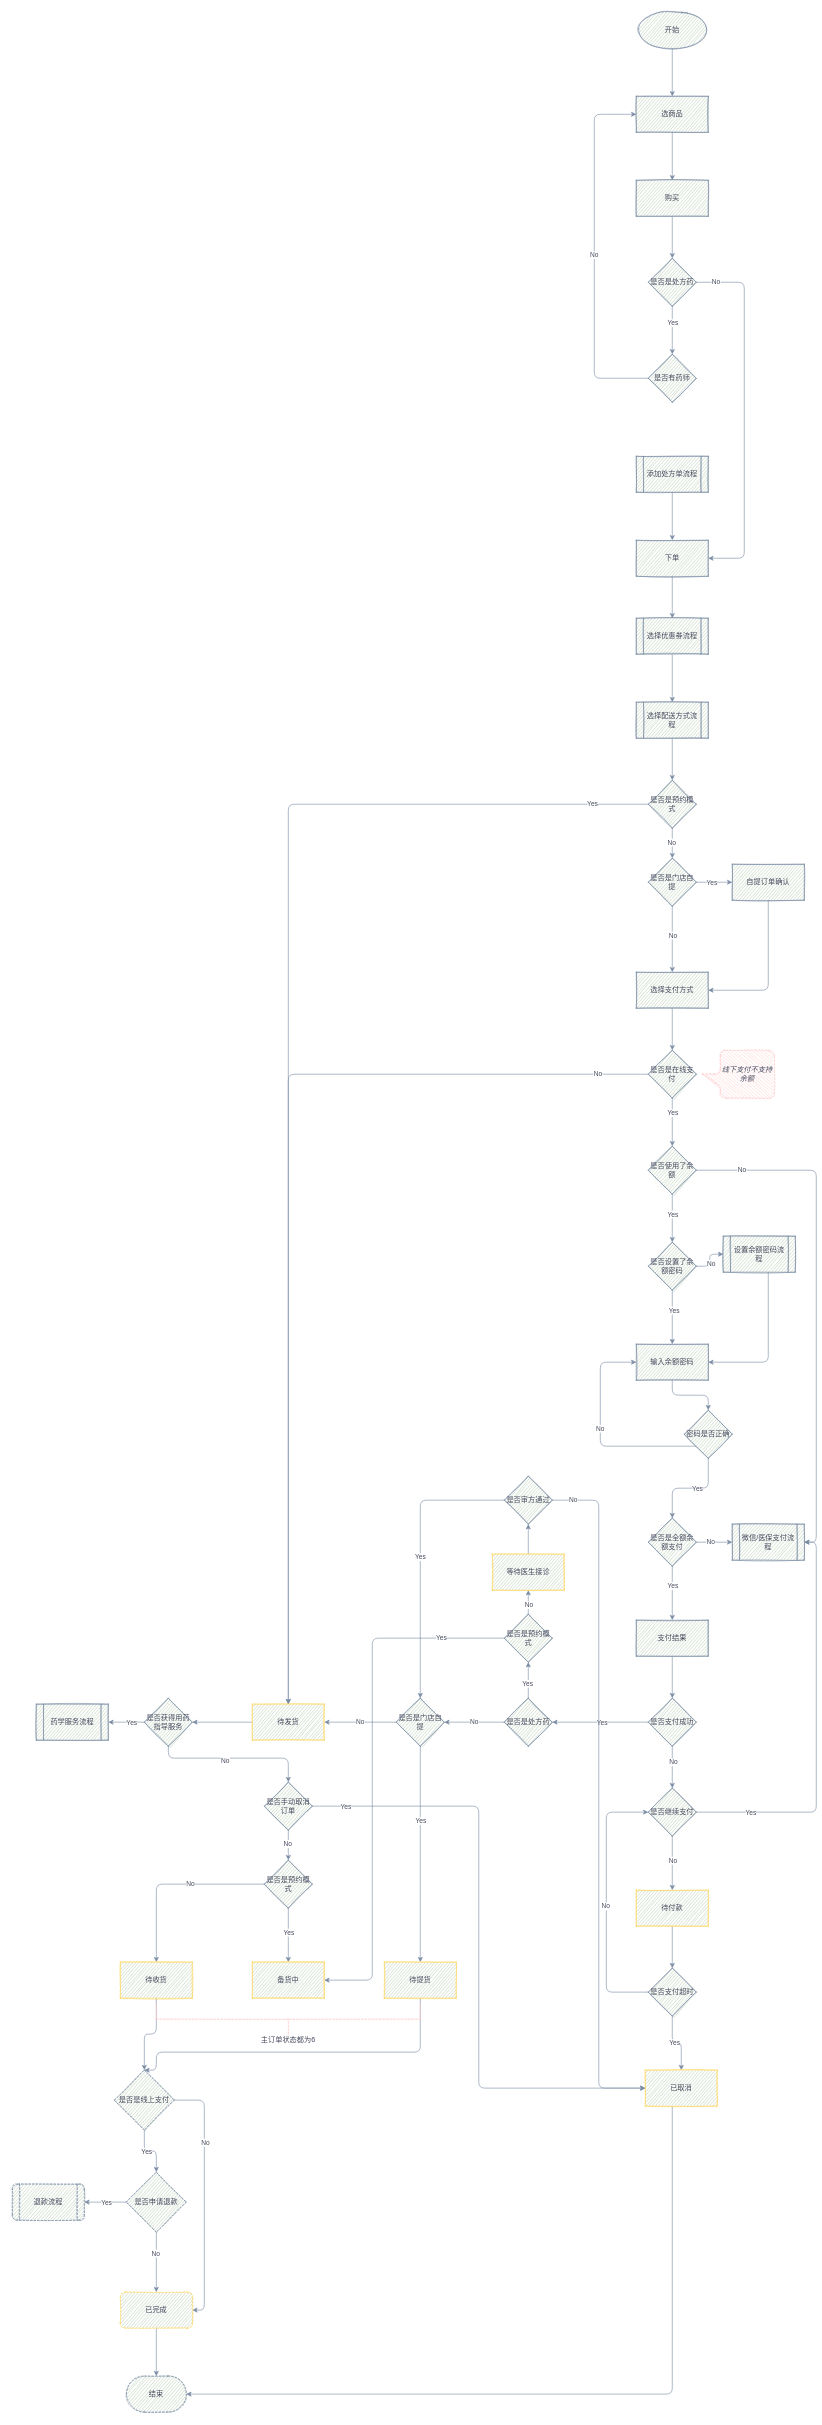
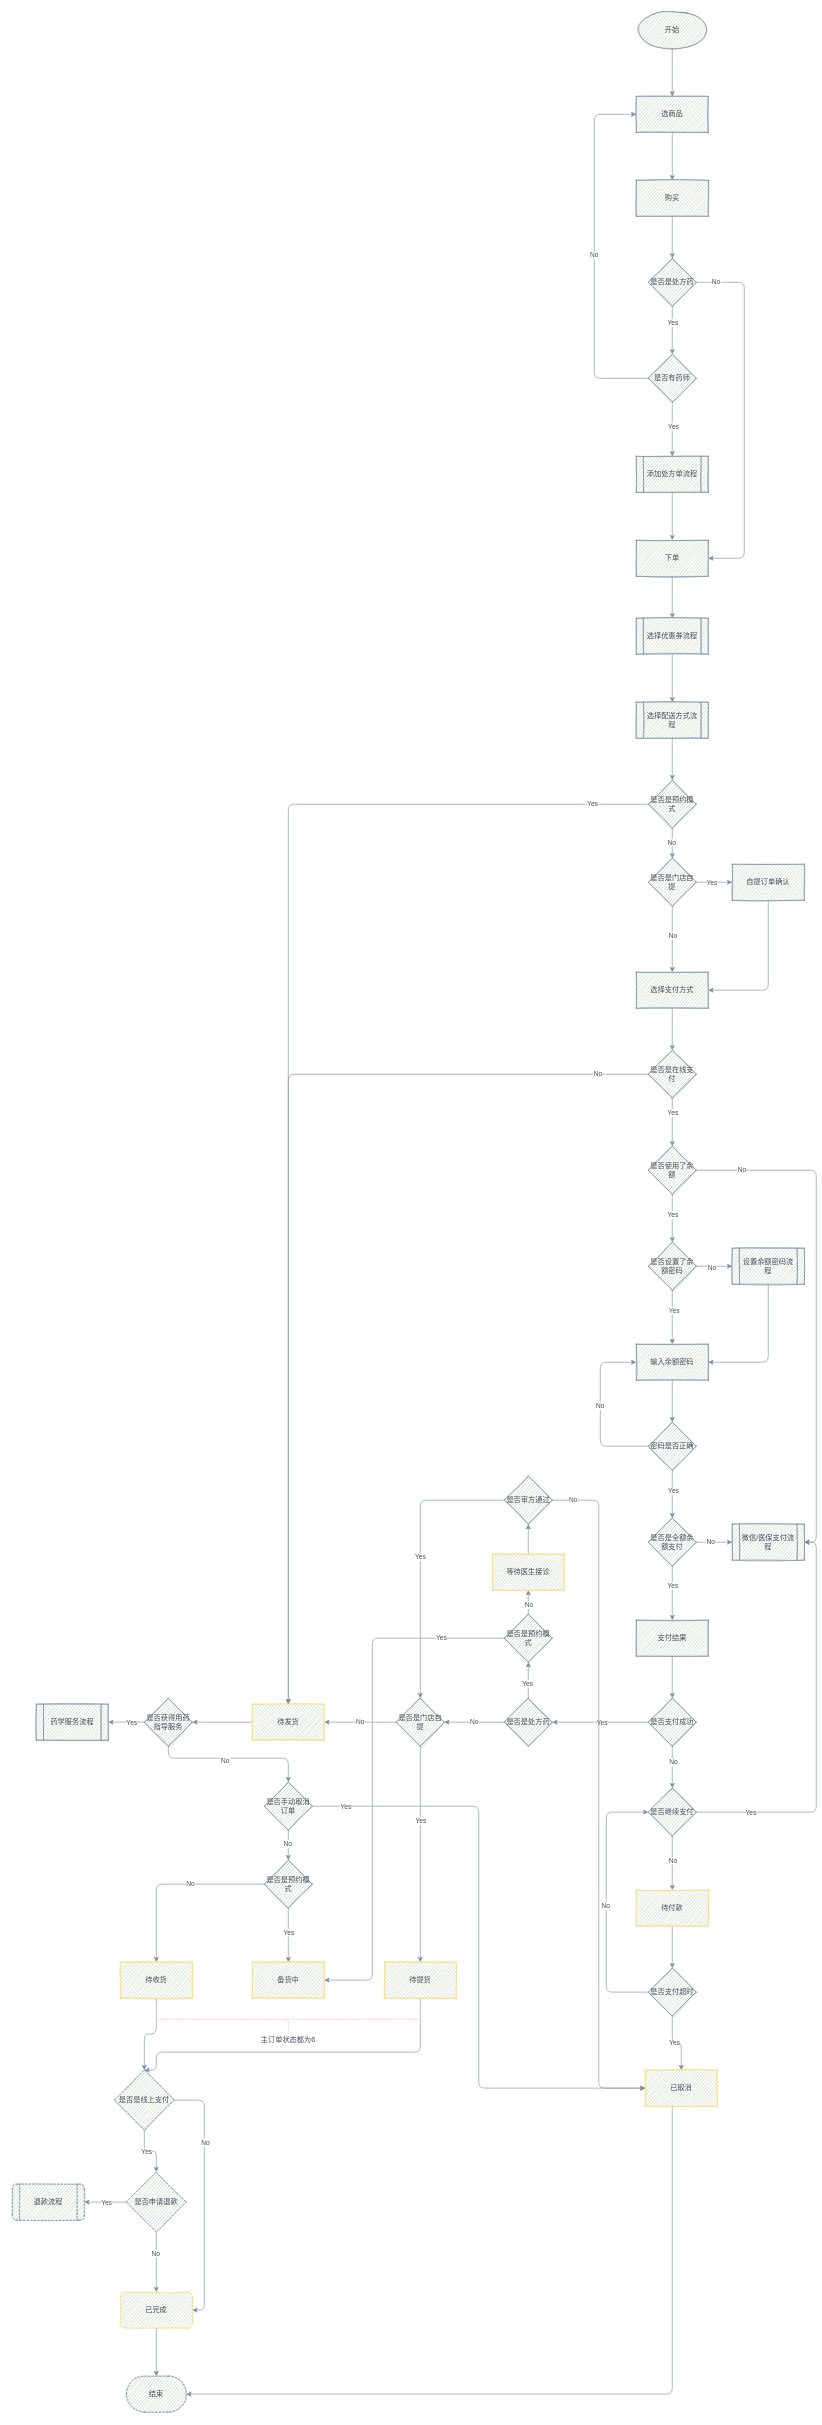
edge "是否有药师" -> "添加处方单流程": added, label "Yes"
node "线下支付不支持余额": removed
node "设置余额密码流程": moved (759, 1254) -> (768, 1266)
node "密码是否正确": moved (708, 1434) -> (672, 1446)
